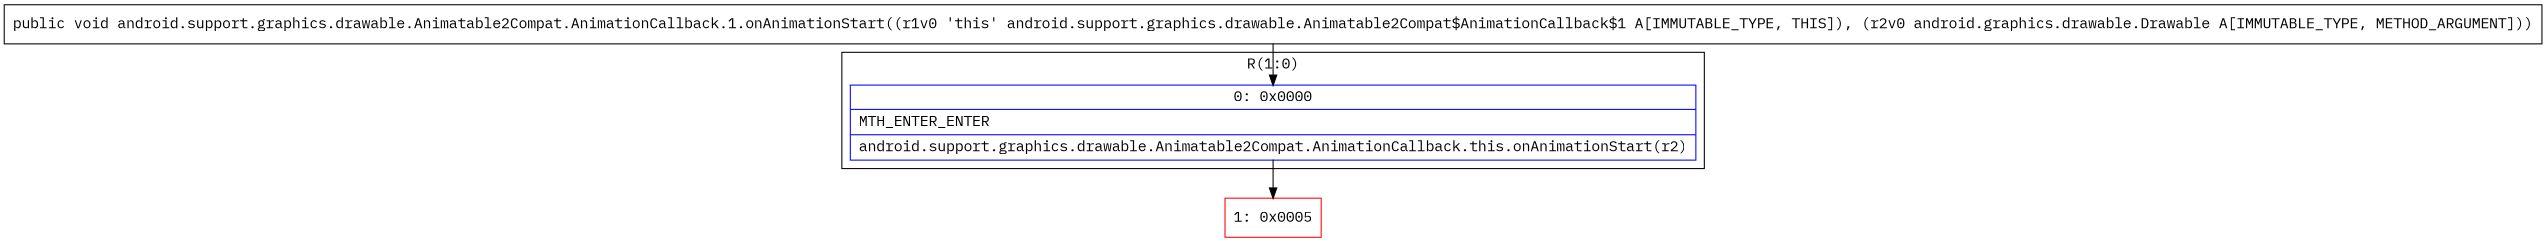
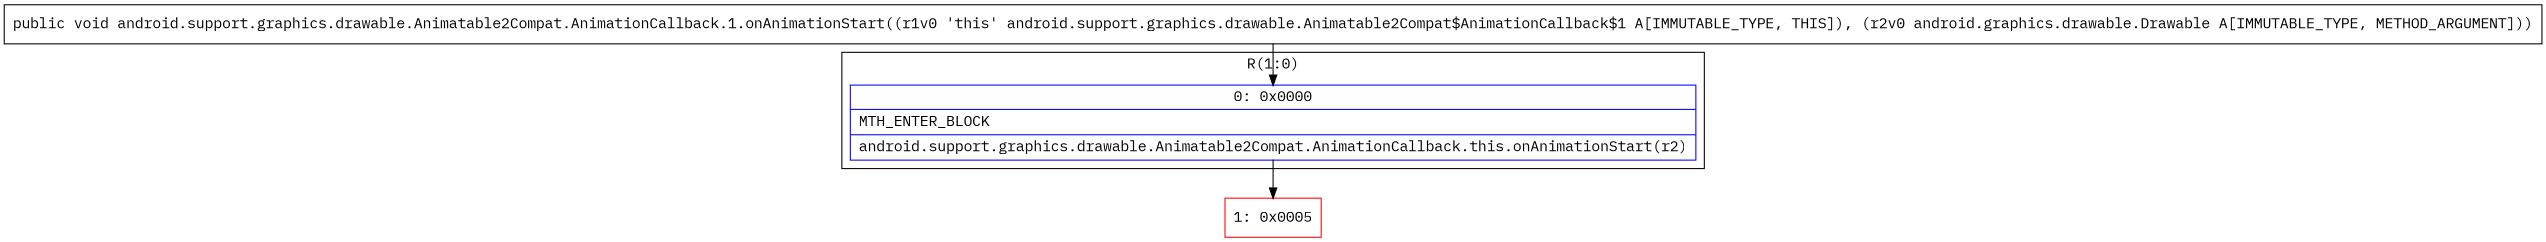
node "0: 0x0000": text "MTH_ENTER_ENTER" -> "MTH_ENTER_BLOCK"
